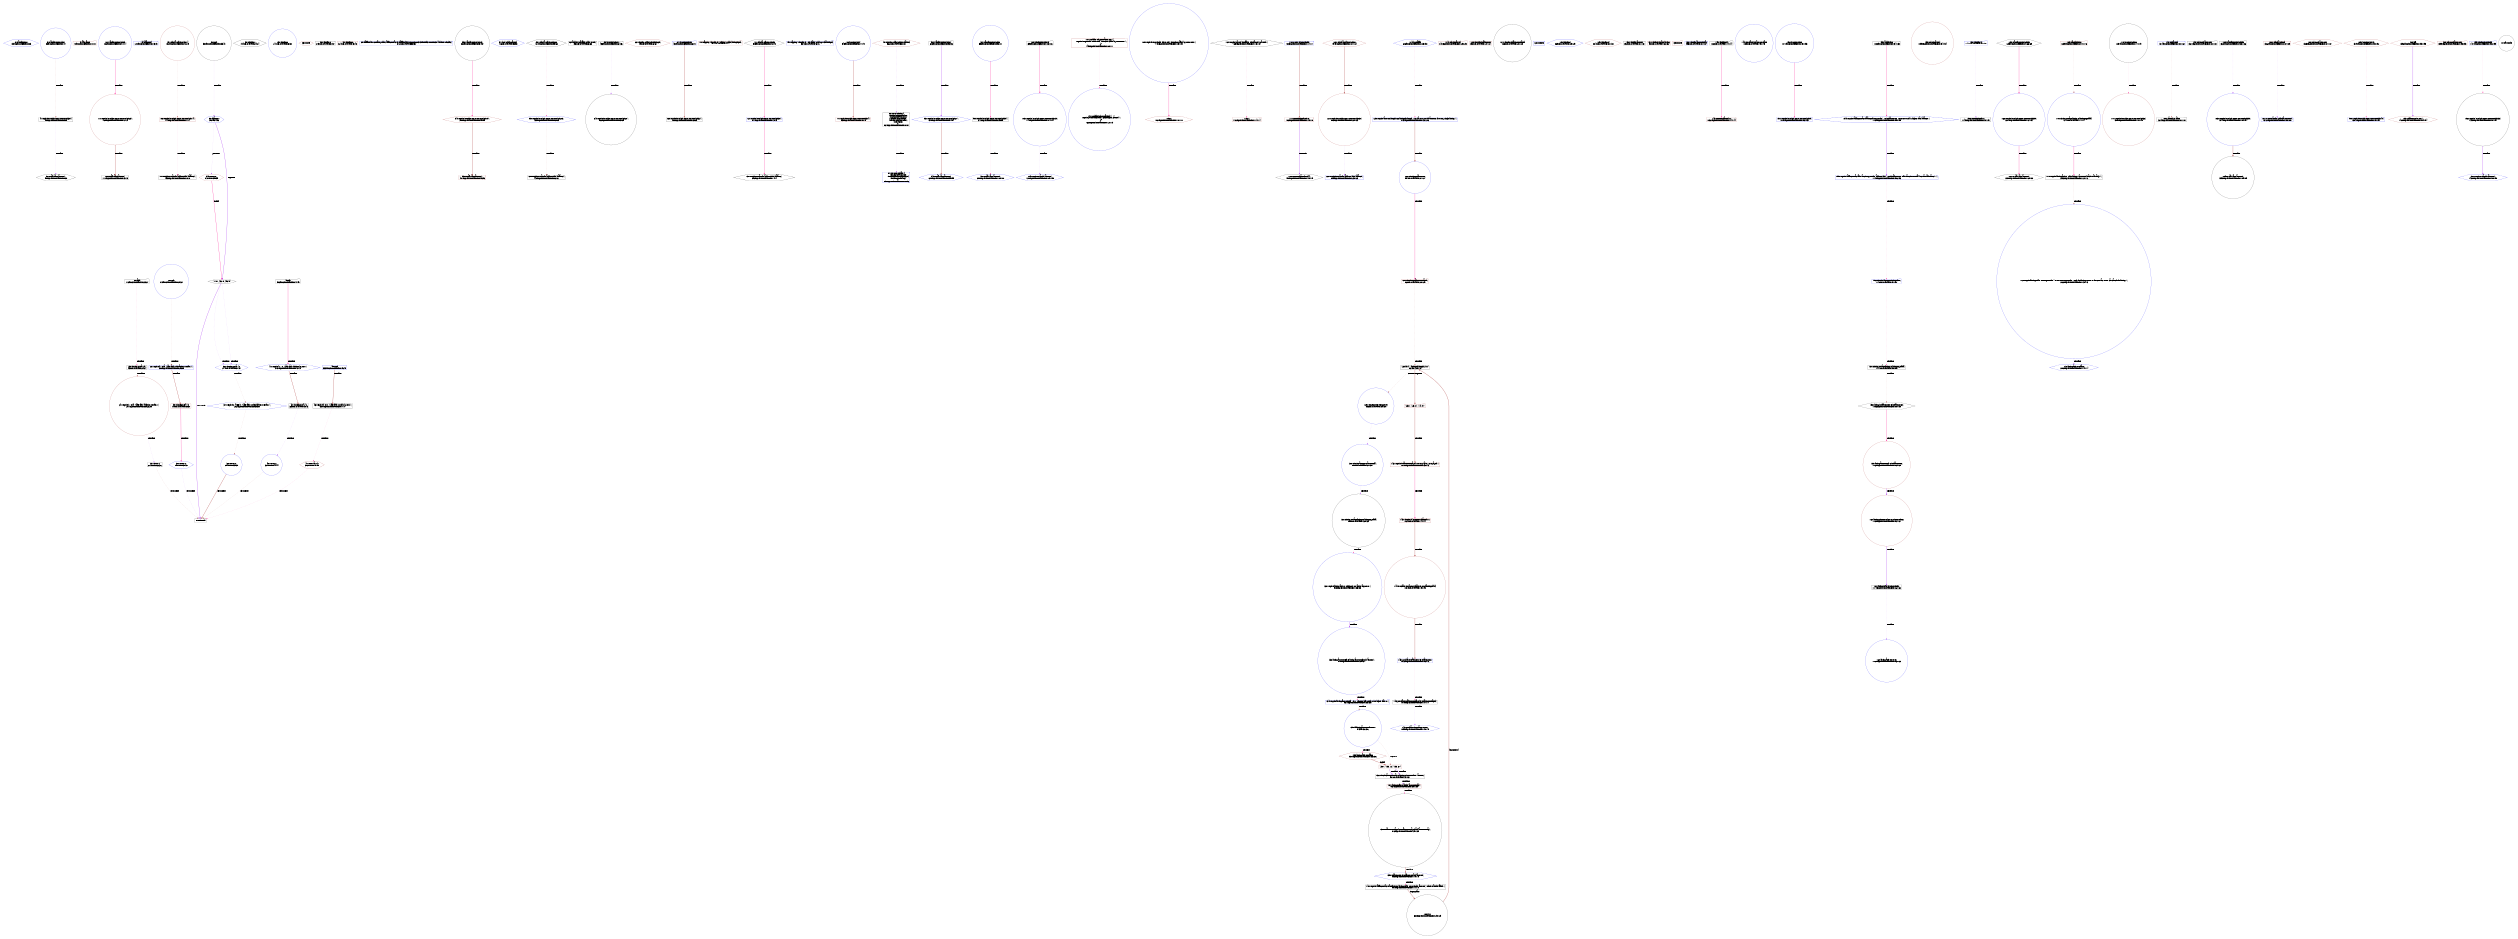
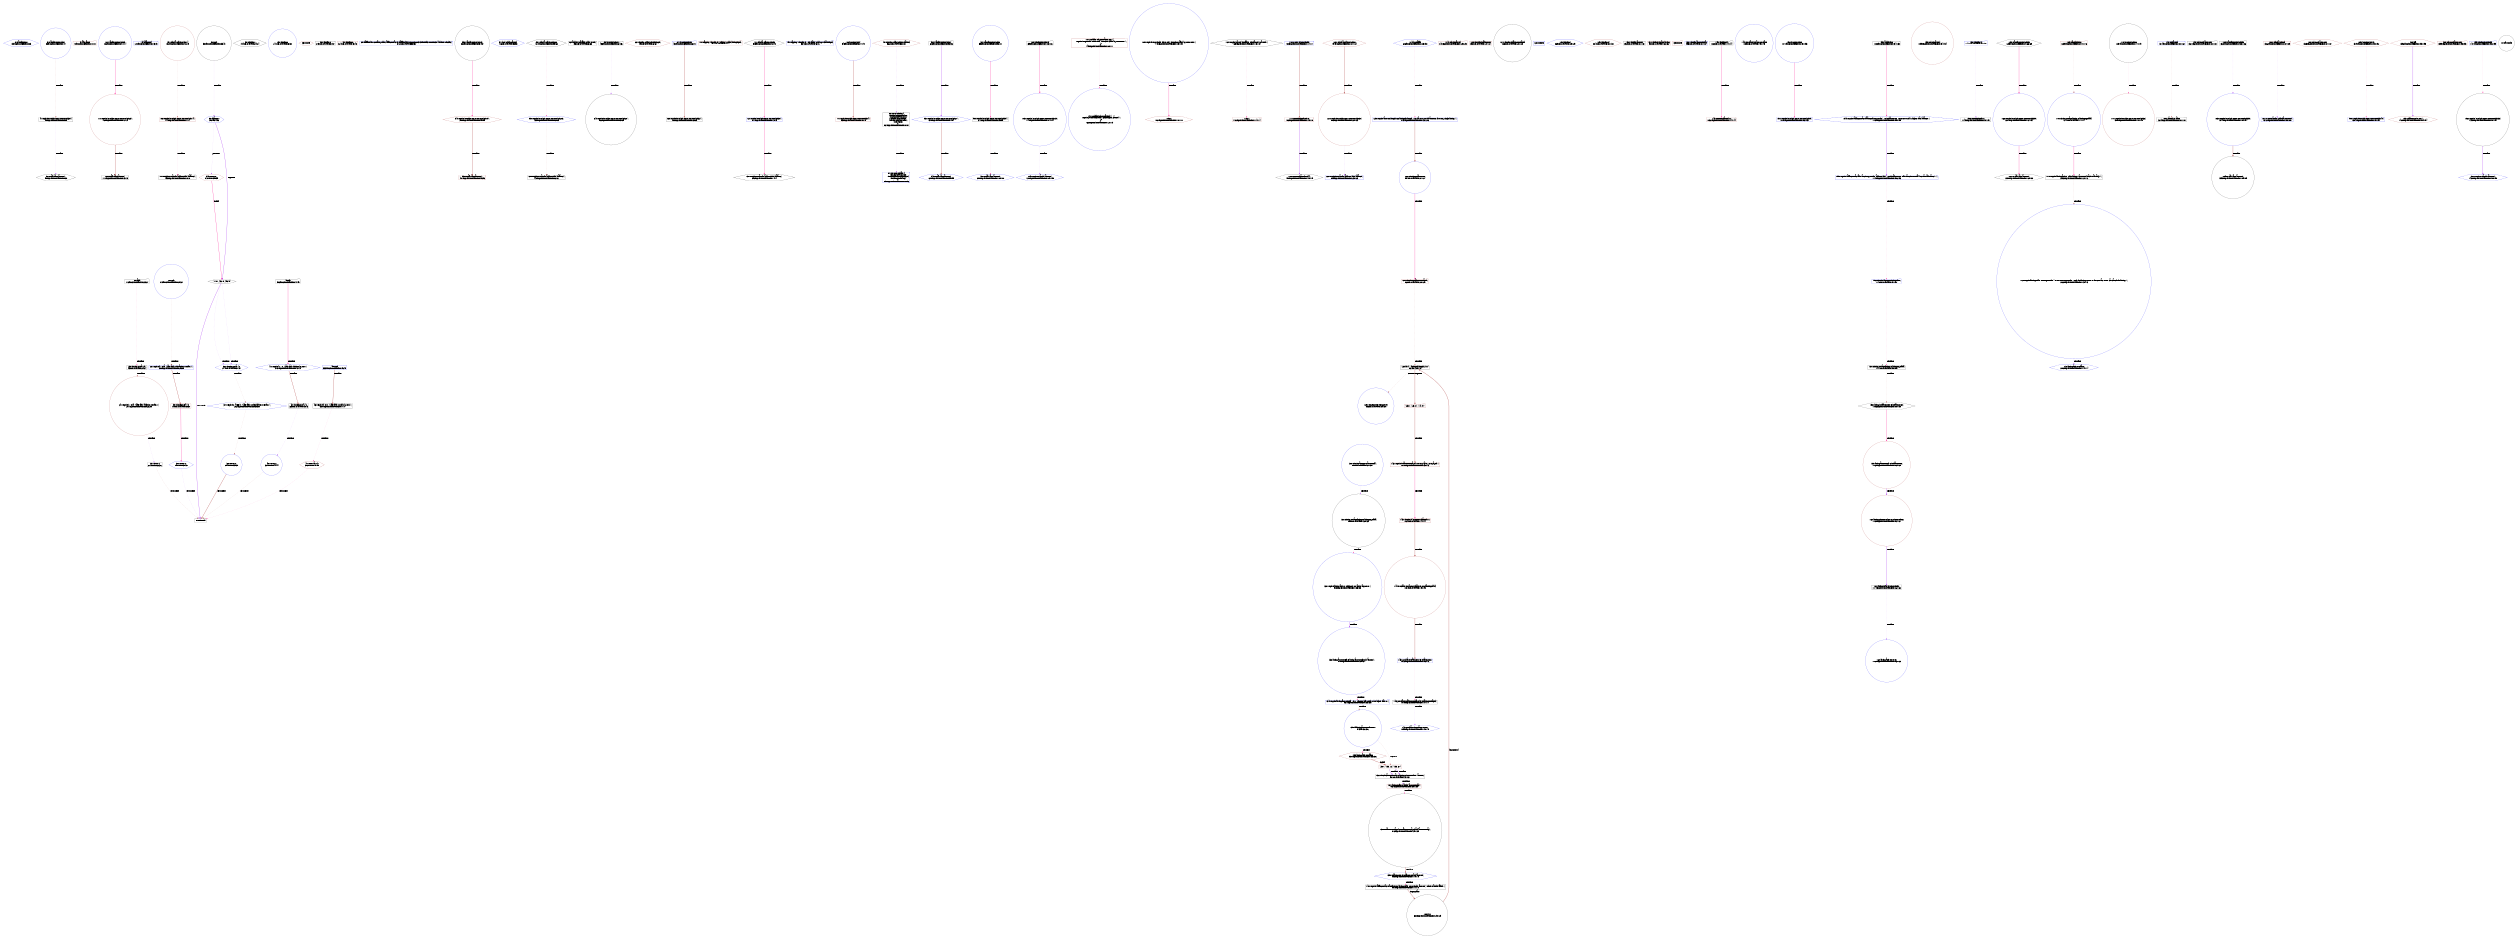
edge "117_ nextListingId = 916; 786-expression_statement-118-118" -> "118_ nextPurchaseId = 344; 790-expression_statement-119-119": label "next_exit" -> "next_line"
edge "129_ uint256 id = listingIds[i]; 883-new_variable-130-130" -> "130_ uint256 amount = amounts[i]; 891-new_variable-131-131": removed, label "next_line"
